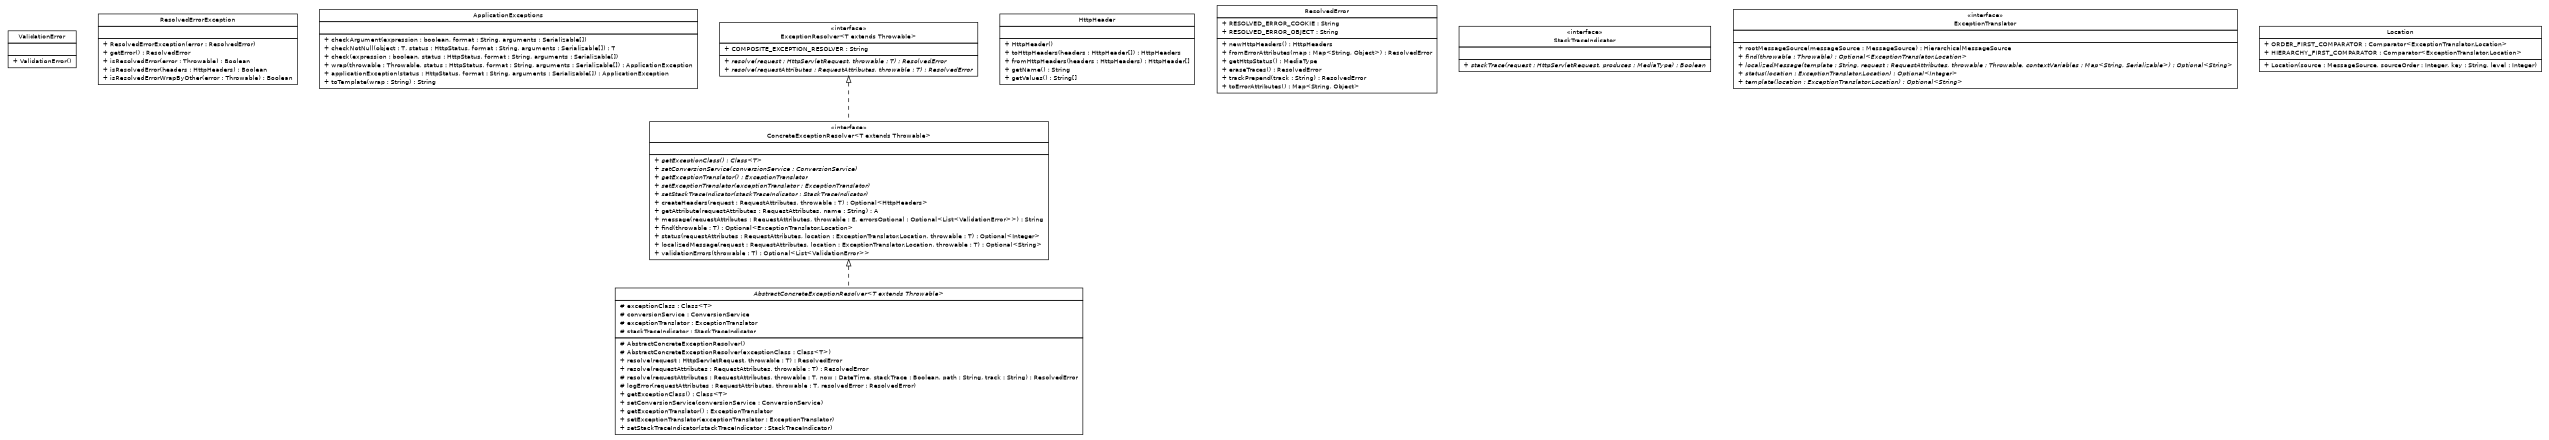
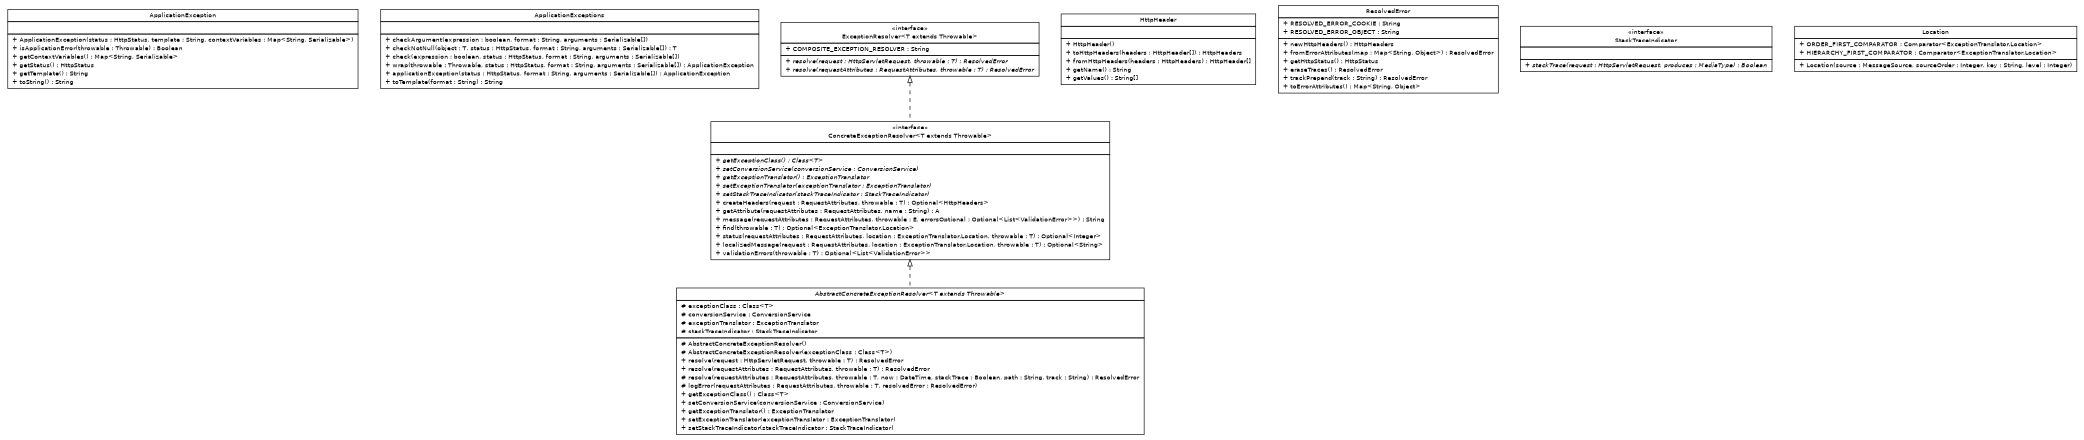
node "ValidationError": removed
node "ApplicationException": added
node "ResolvedErrorException": removed
node "ExceptionTranslator": removed
node "ResolvedError": text "+ getHttpStatus() : MediaType" -> "+ getHttpStatus() : HttpStatus"
node "ApplicationExceptions": text "+ toTemplate(wrap : String) : String" -> "+ toTemplate(format : String) : String"
